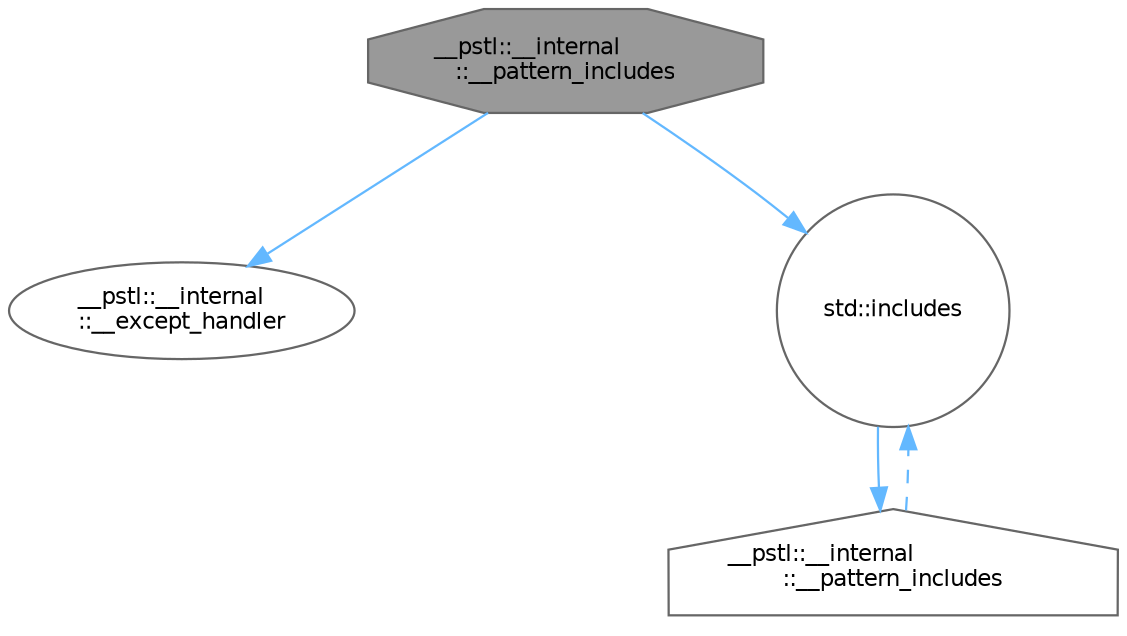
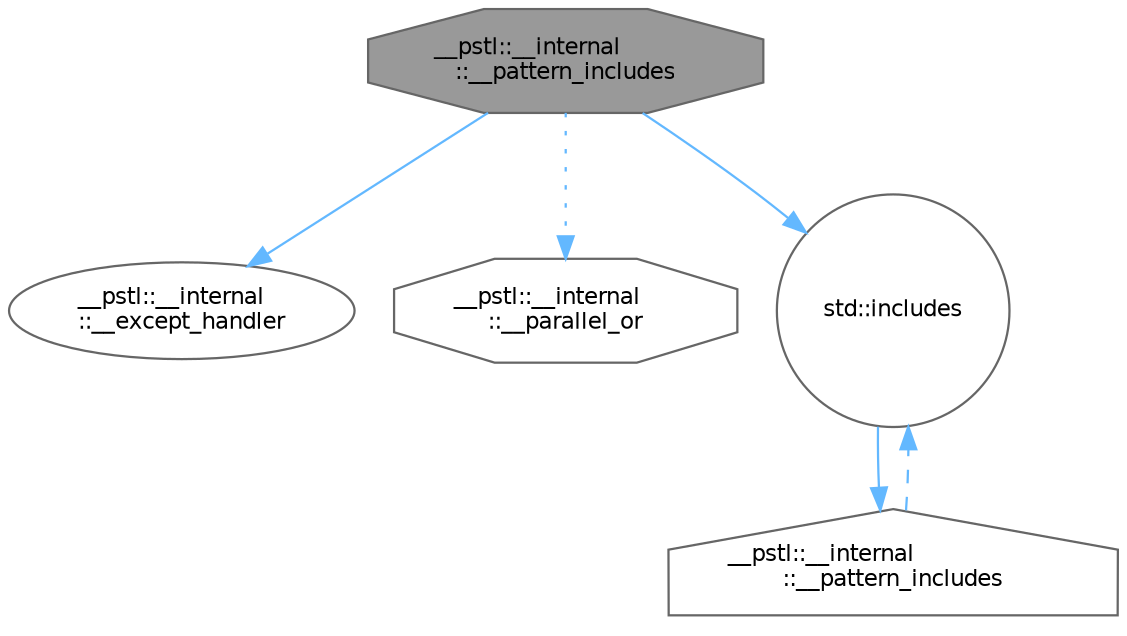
node "__pstl::__internal ::__parallel_or": added
